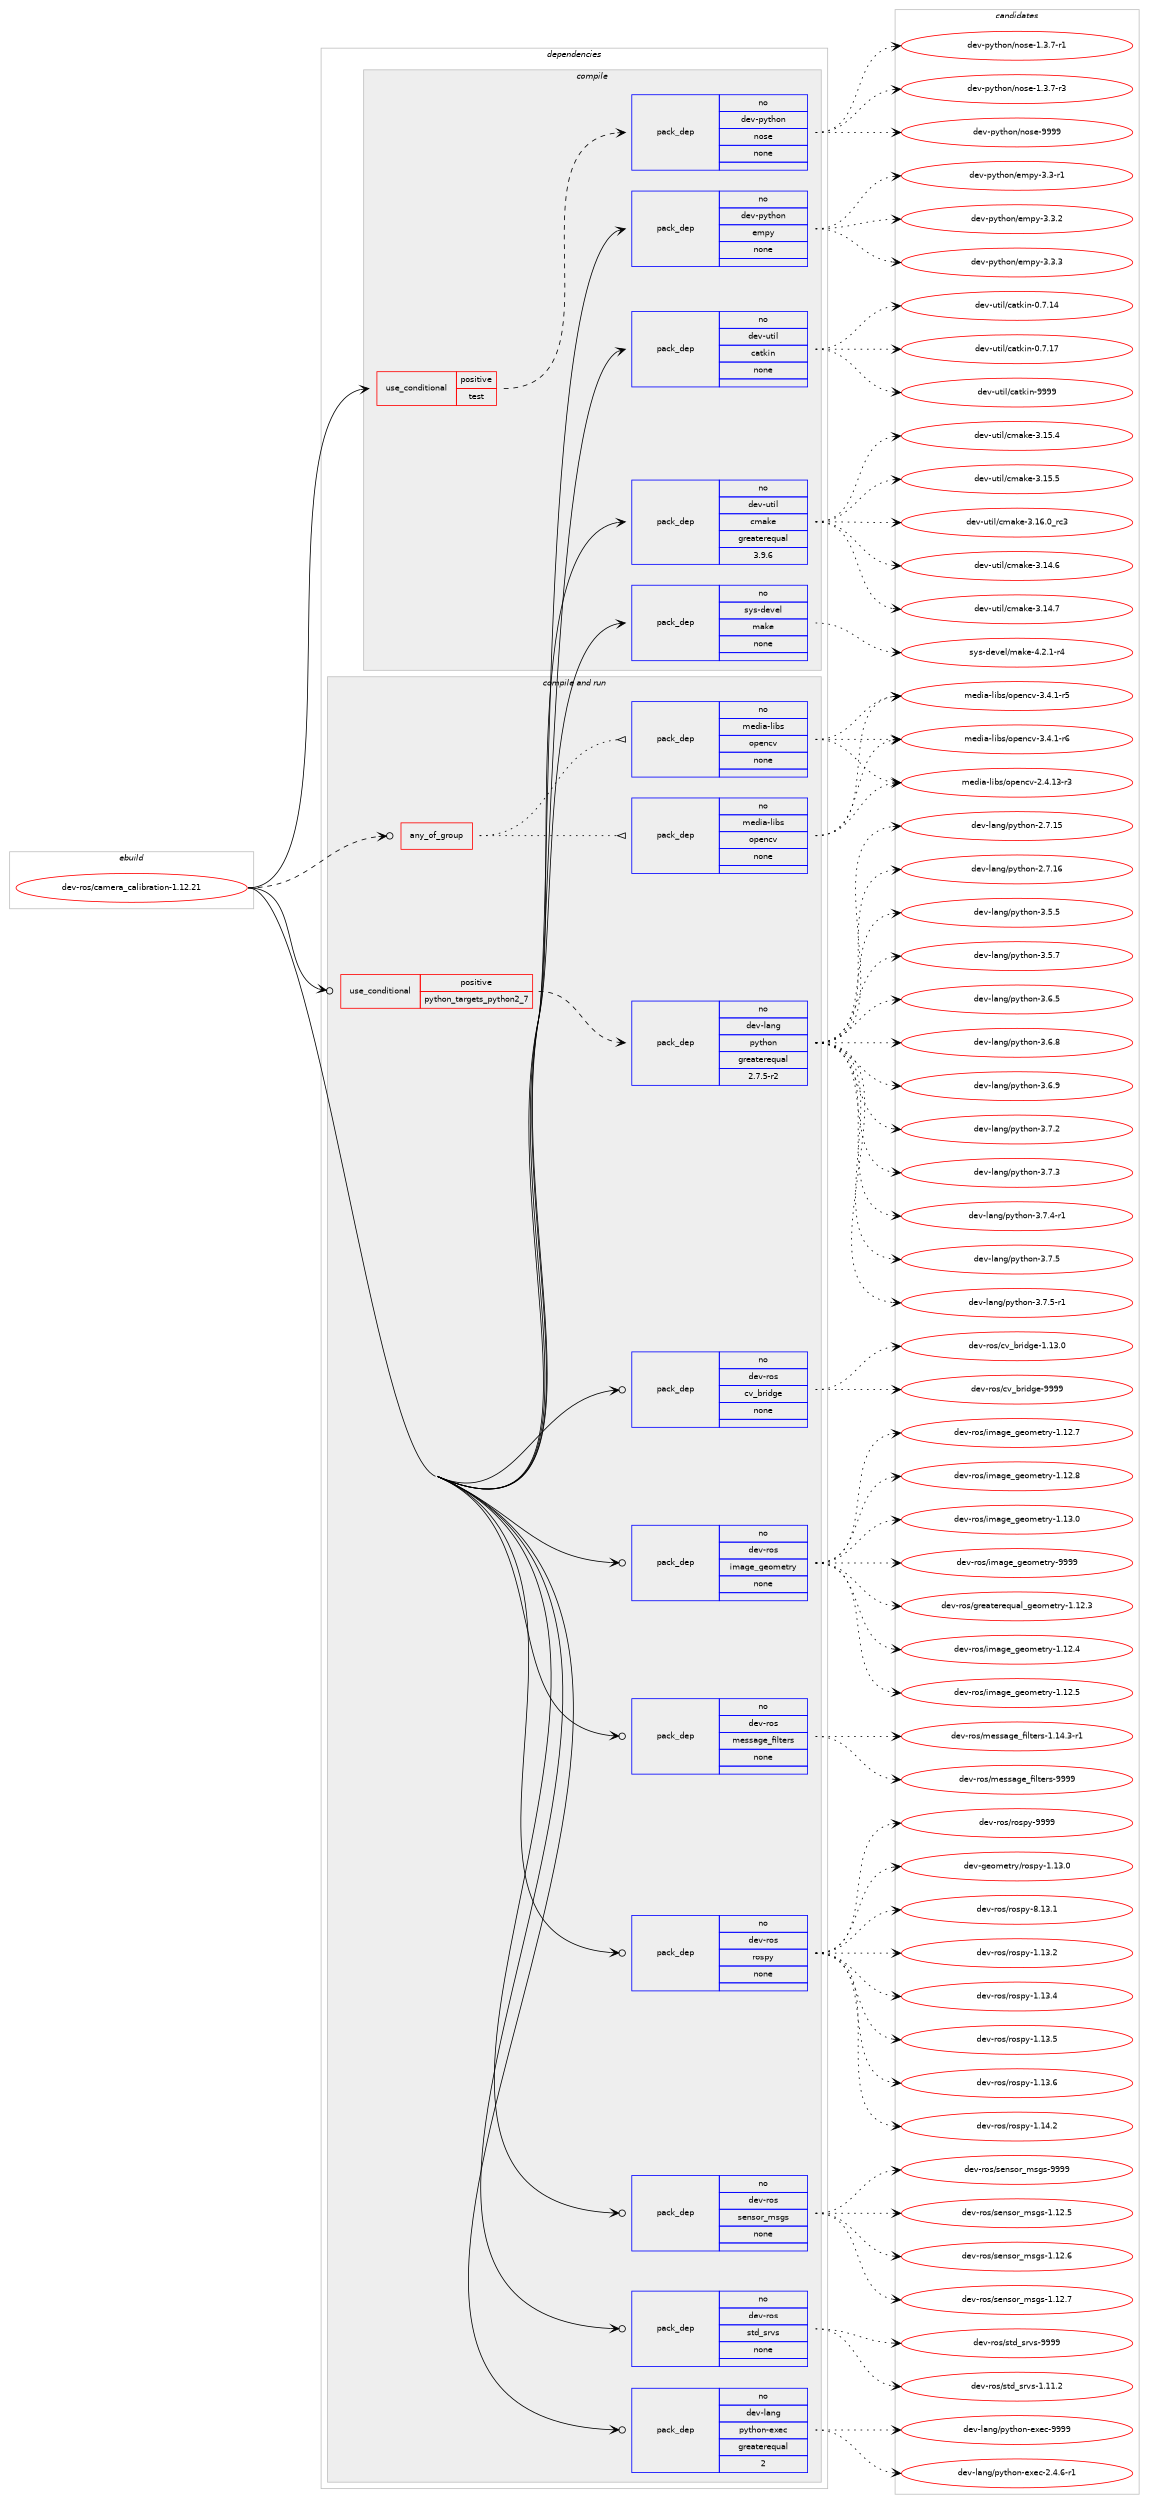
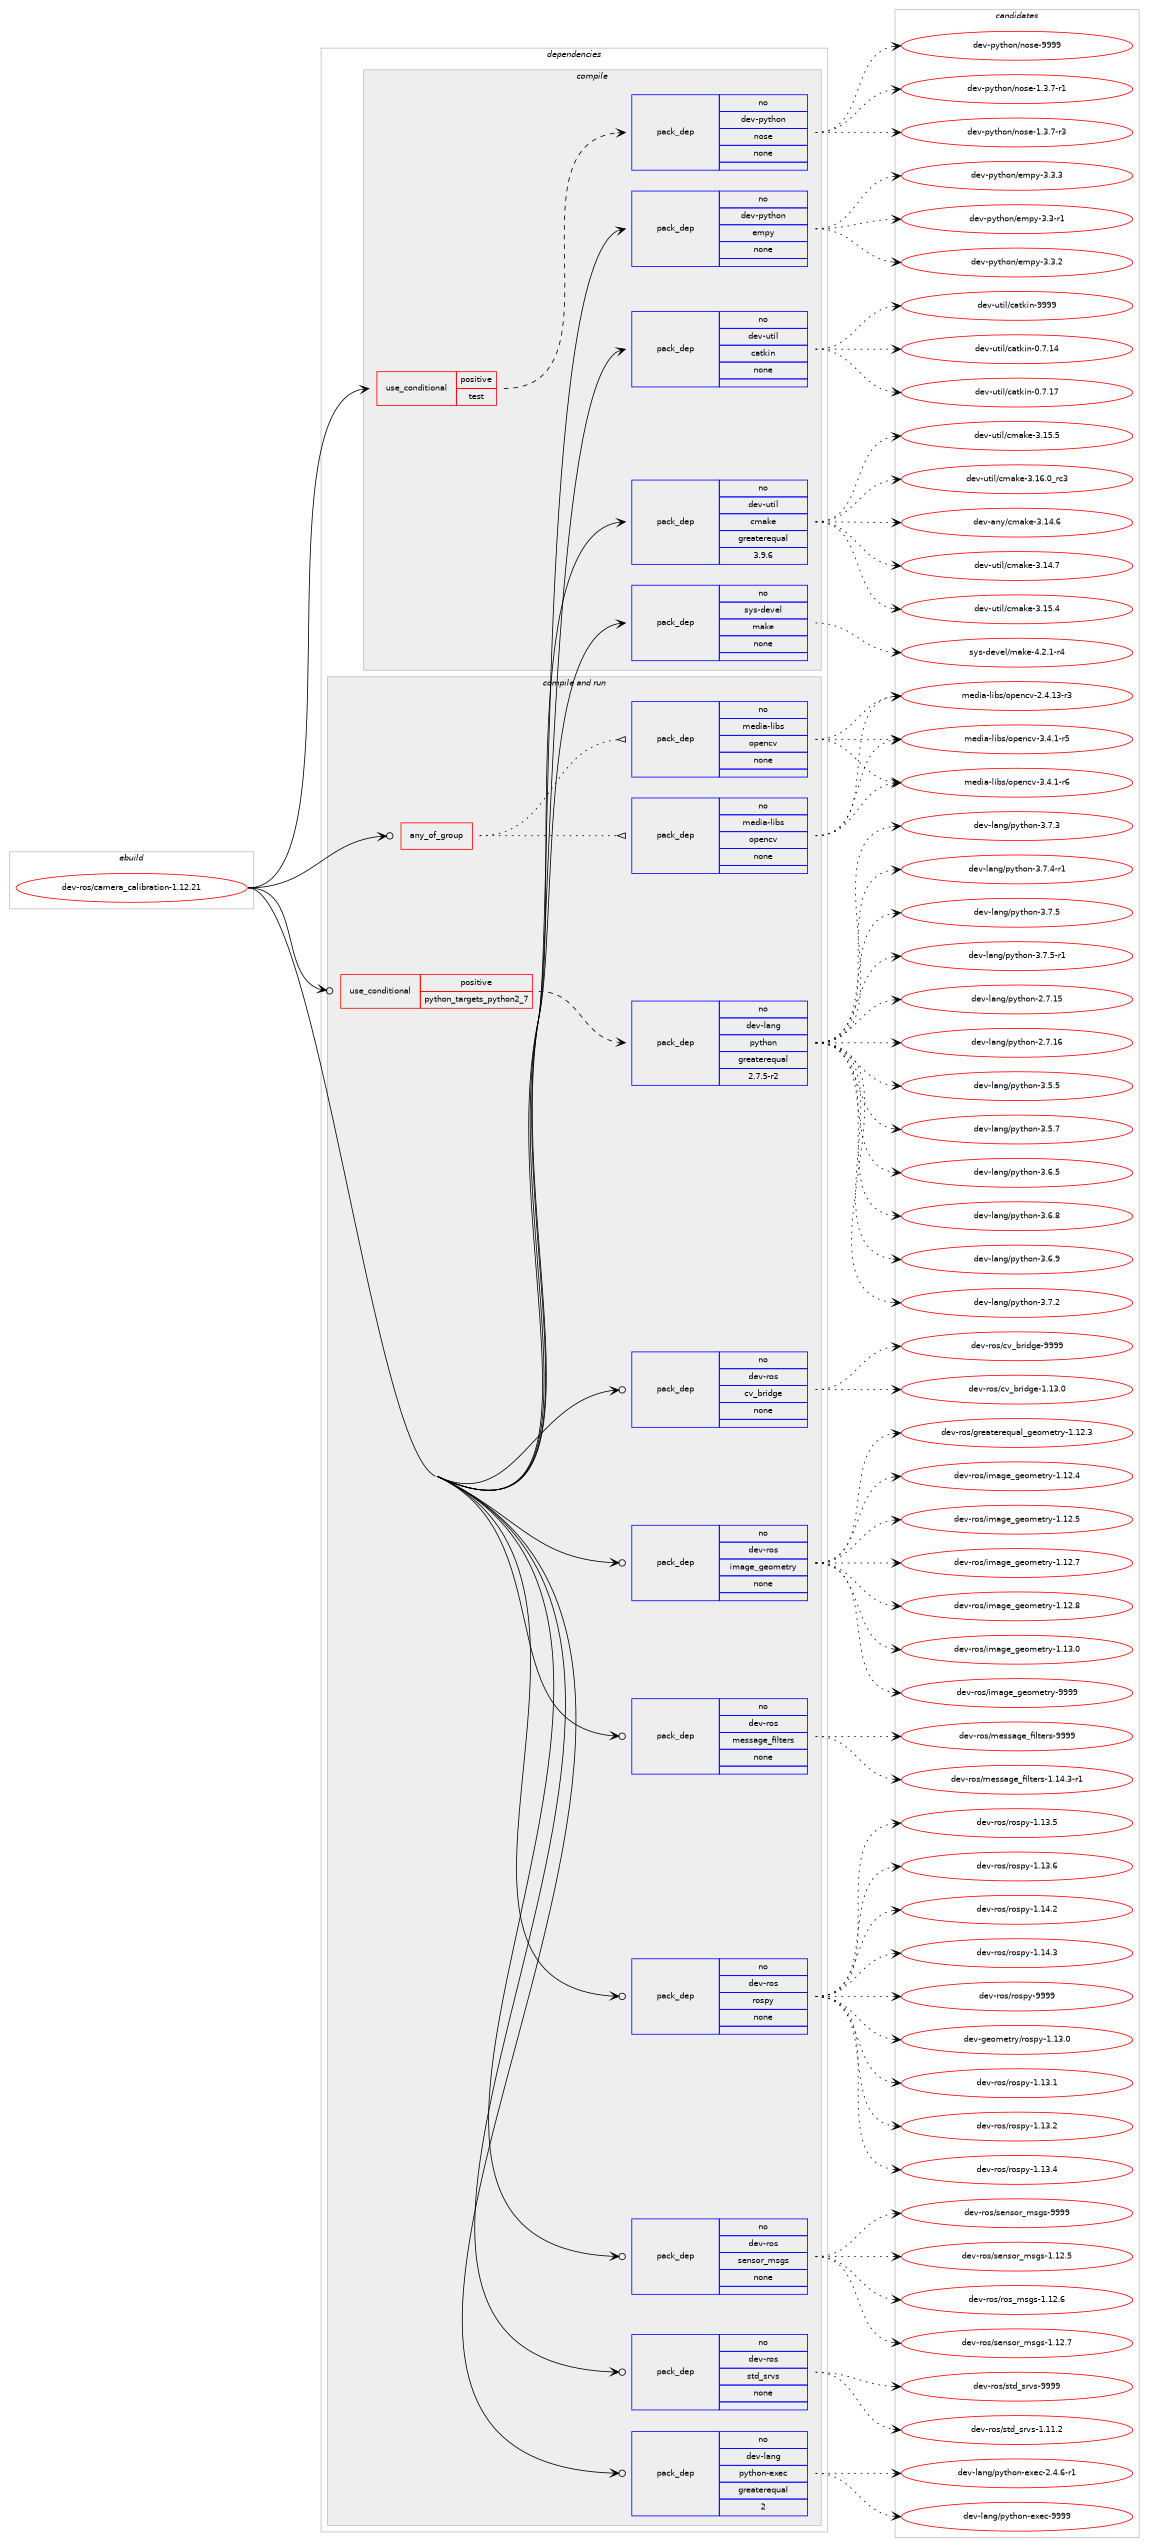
node "dev-util/cmake-3.14.6": label "dev-util/cmake-3.14.6" -> "dev-any/cmake-3.14.6"
edge "dev-ros/camera_calibration-1.12.21" -> "any_of_group": style dashed -> solid
node "dev-ros/rospy-8.13.1": label "dev-ros/rospy-8.13.1" -> "dev-ros/rospy-1.13.1"
node "dev-ros/rospy-1.14.3": added
node "dev-ros/sensor_msgs-1.12.6": label "dev-ros/sensor_msgs-1.12.6" -> "dev-ros/ros_msgs-1.12.6"
